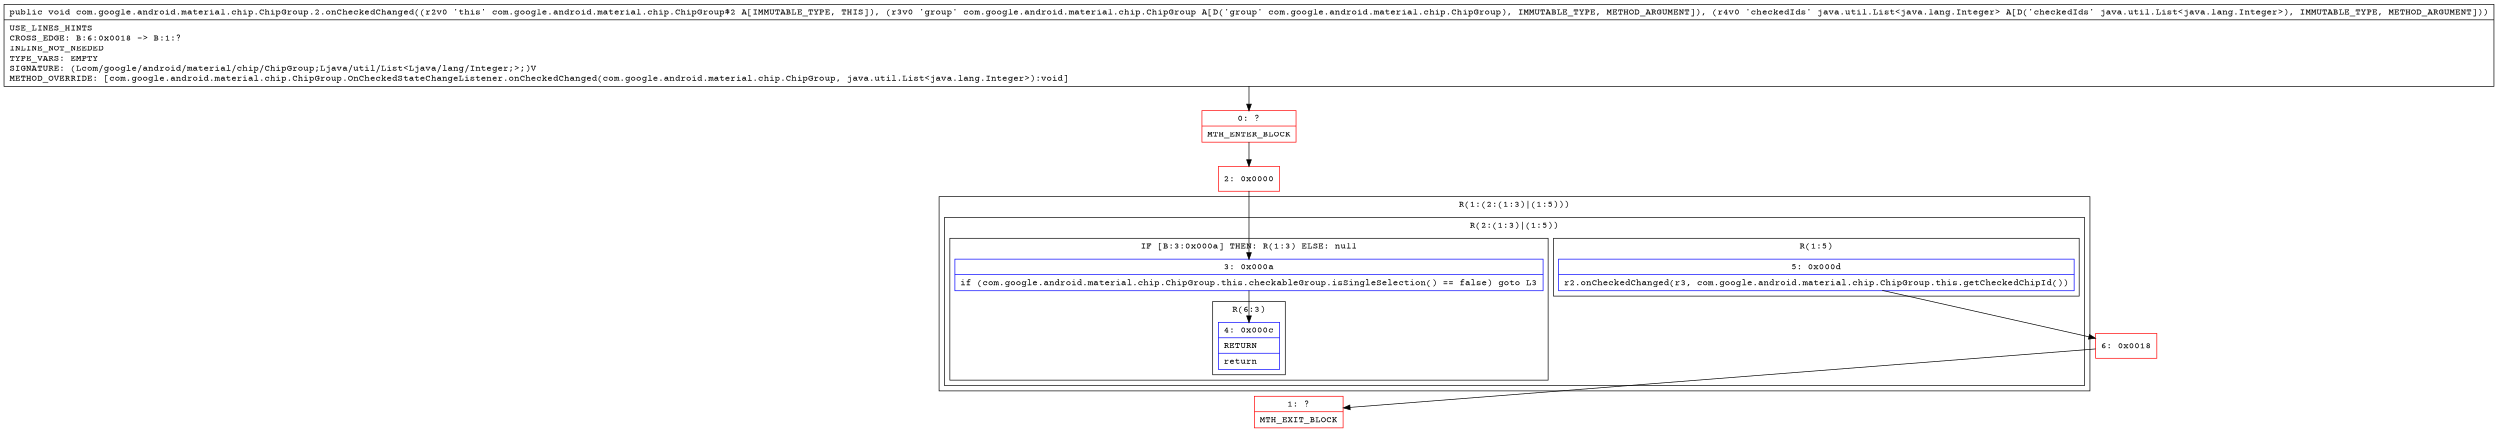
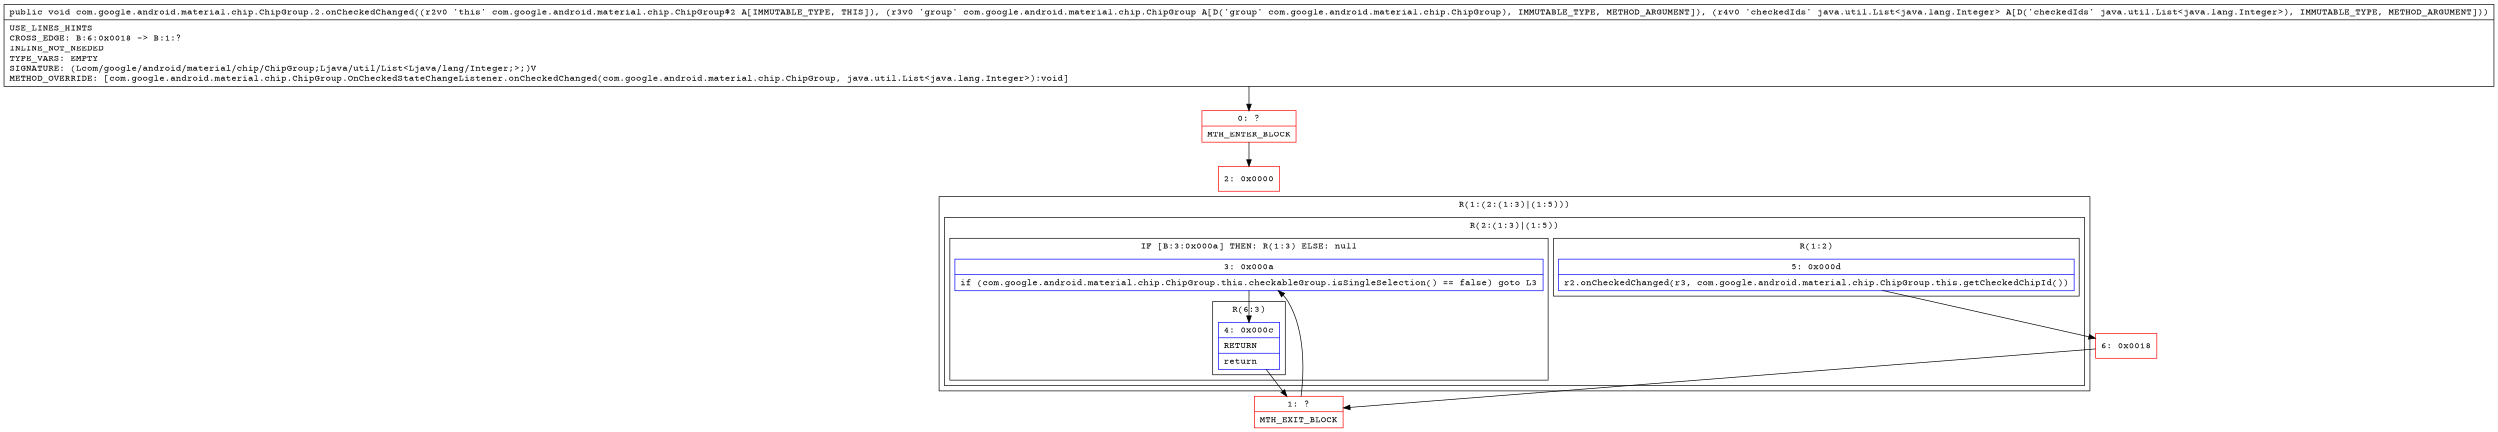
edge "2: 0x0000" -> "3: 0x000a": now "1: ?" -> "3: 0x000a"
cluster "R(1:5)": label "R(1:5)" -> "R(1:2)"
edge "4: 0x000c" -> "1: ?": added
